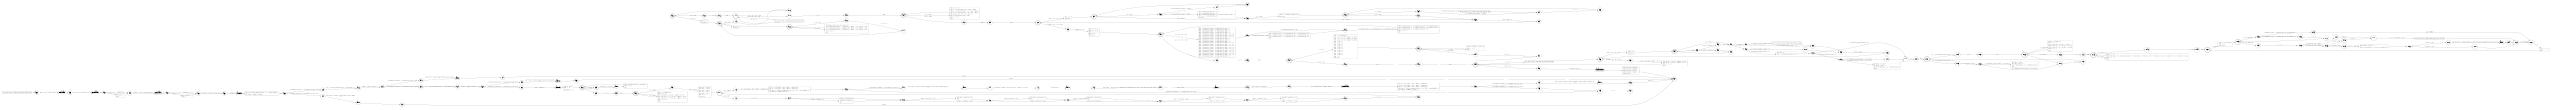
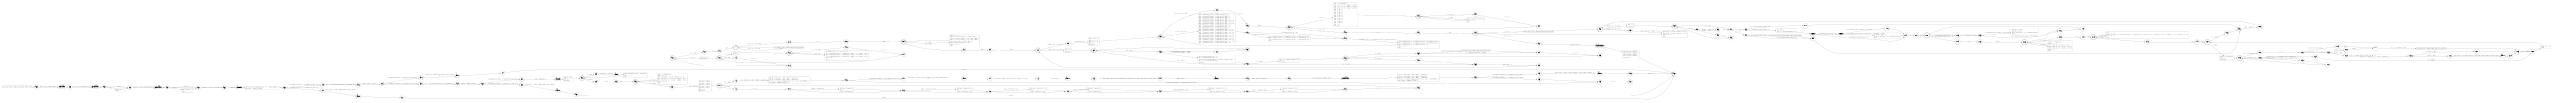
node "10152": added
